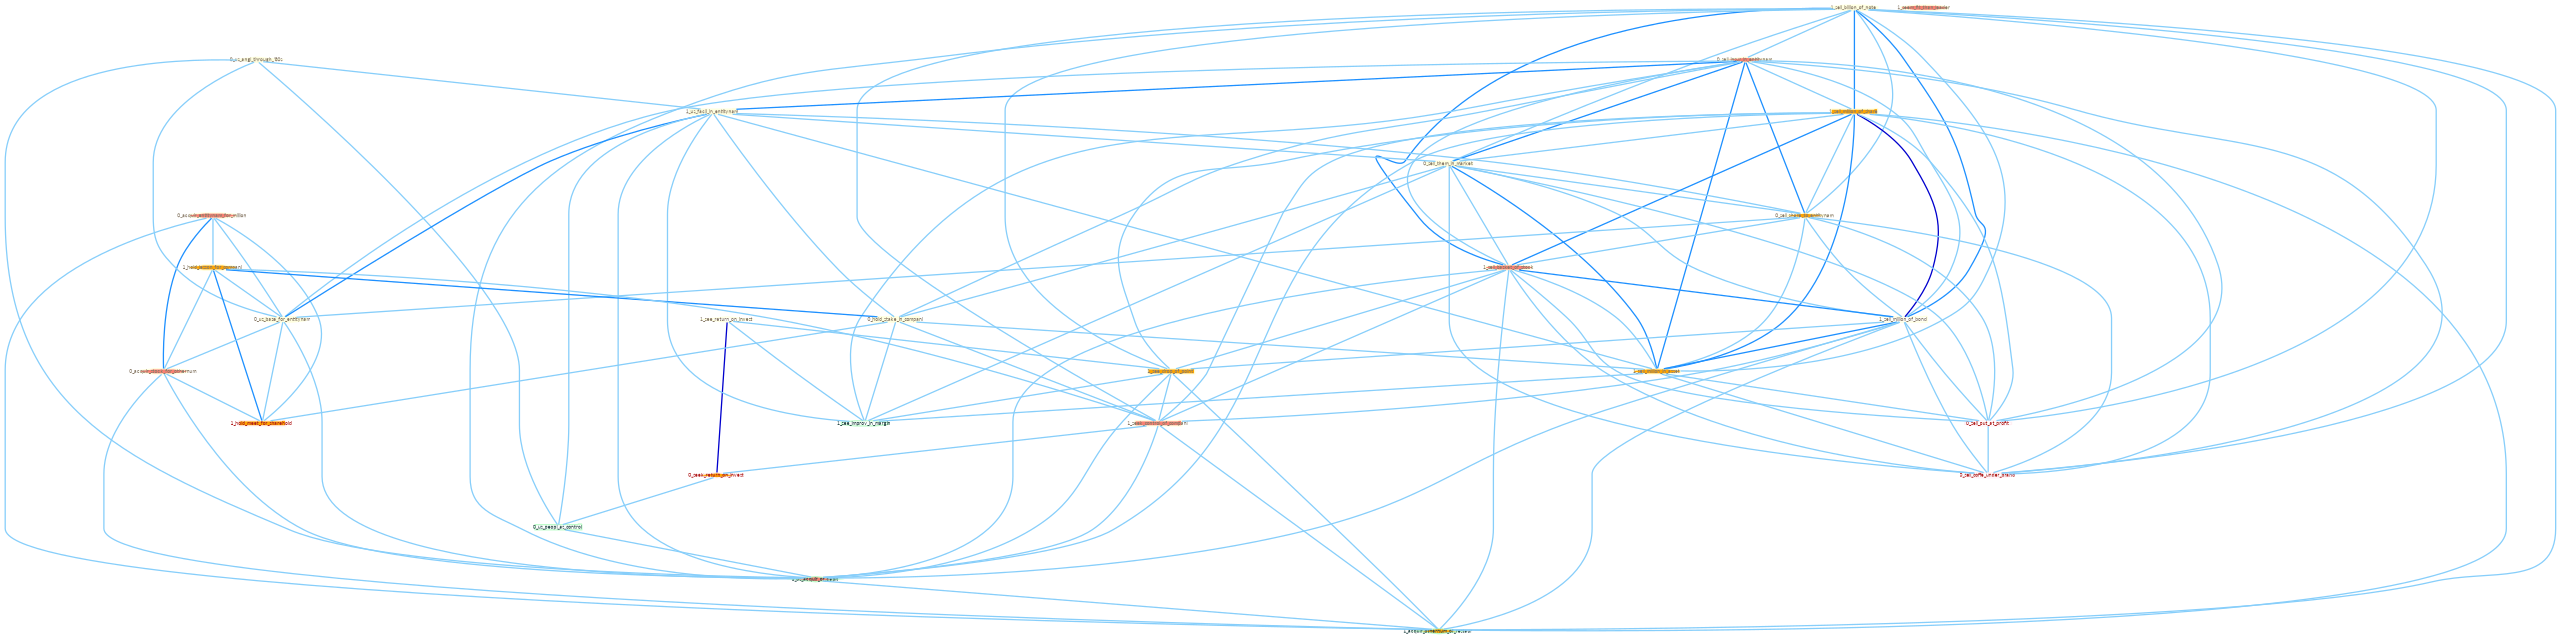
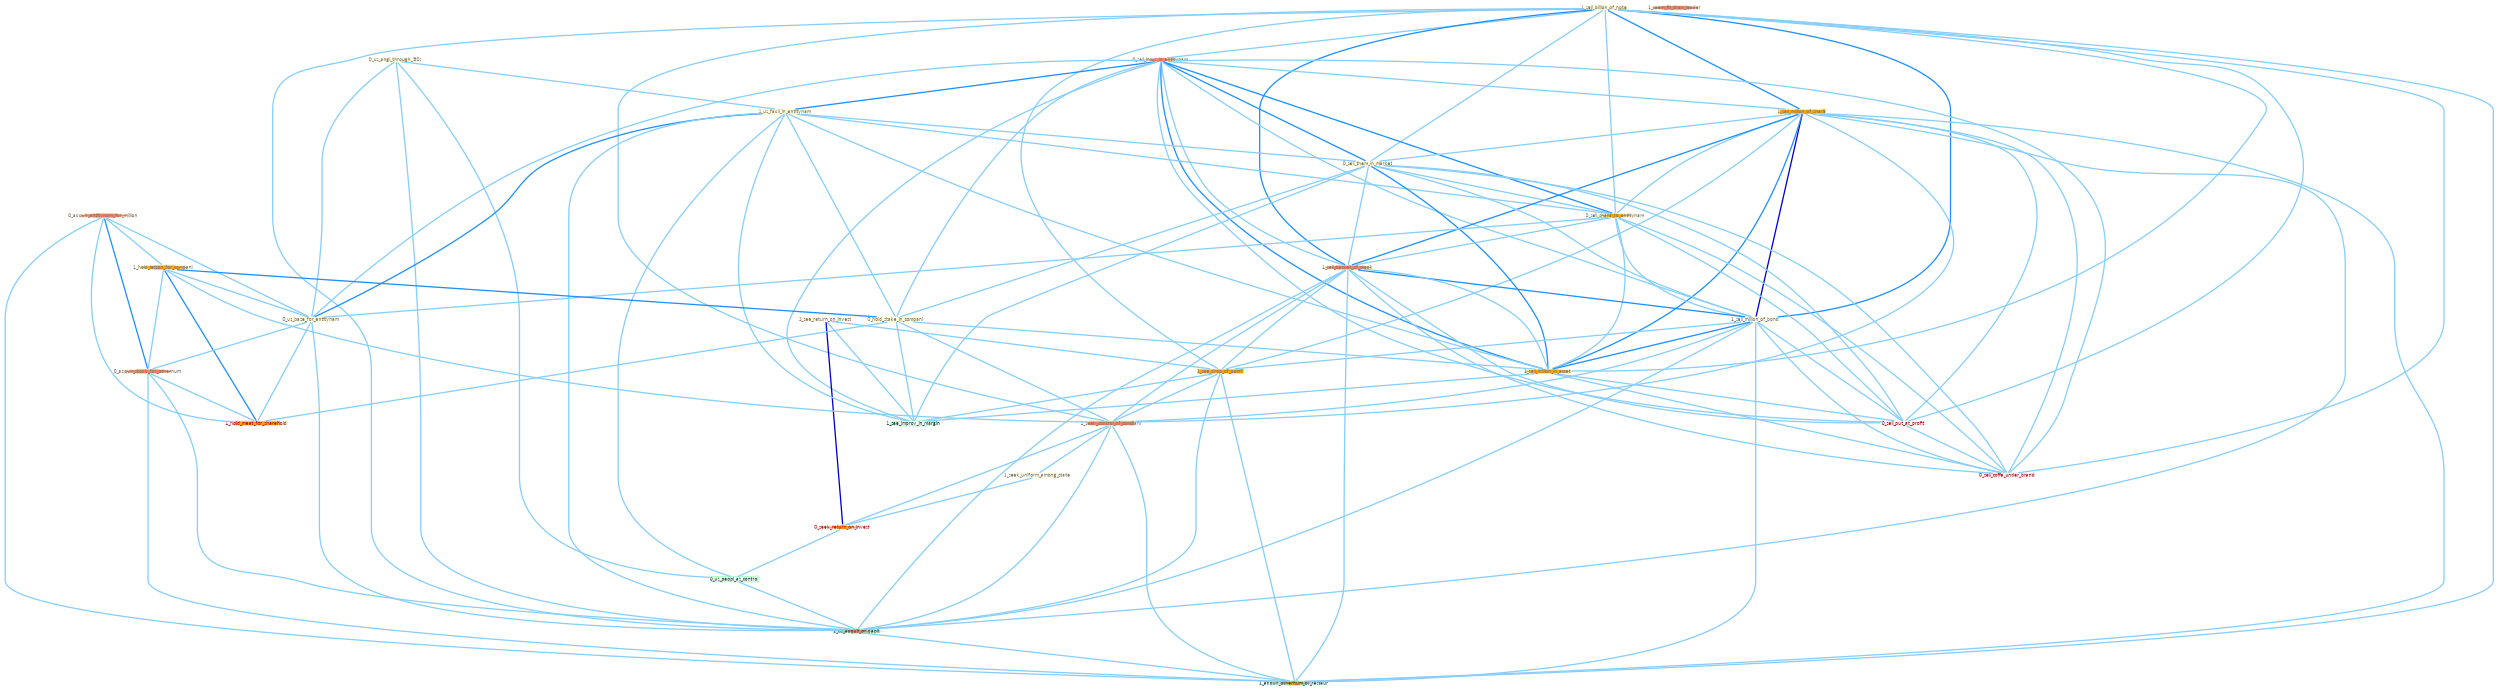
node "1_seek_uniform_among_state": added
